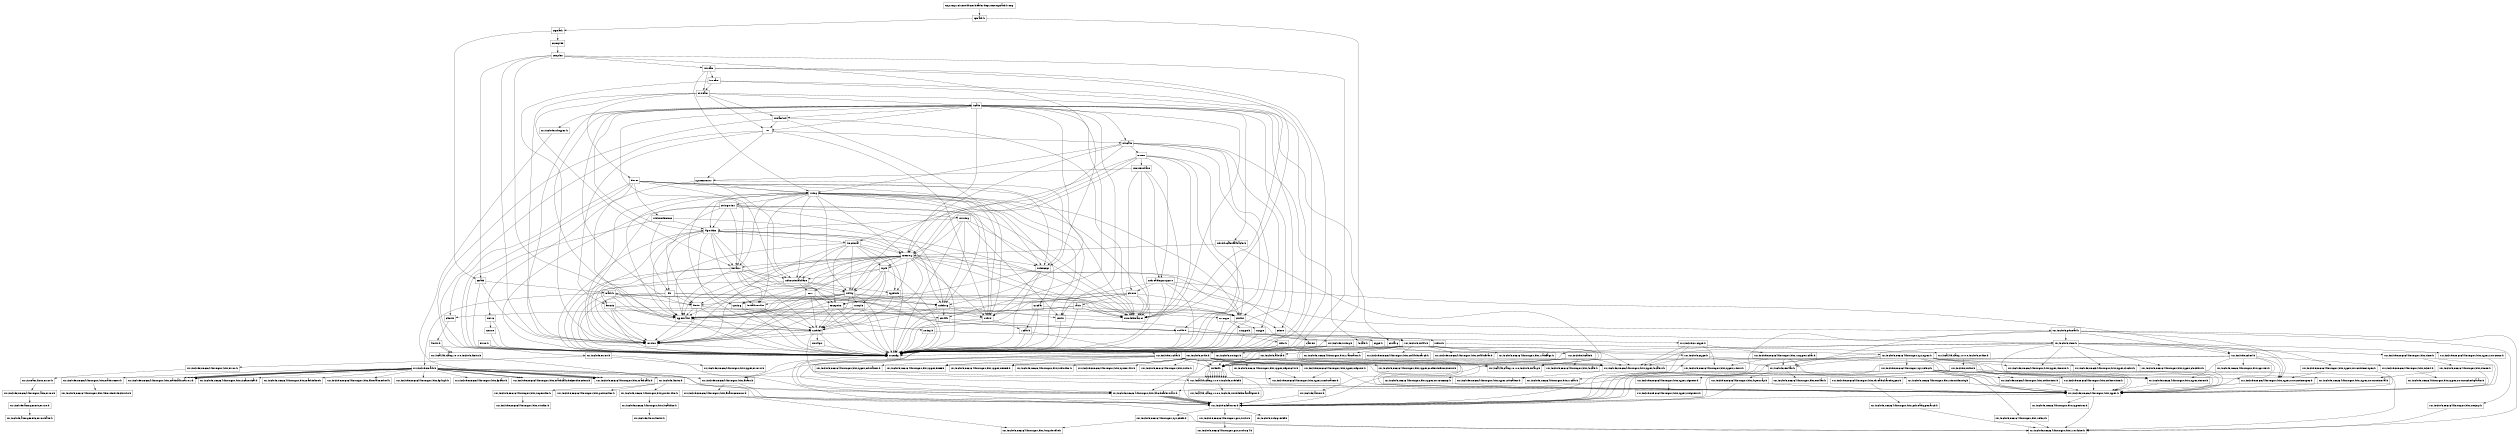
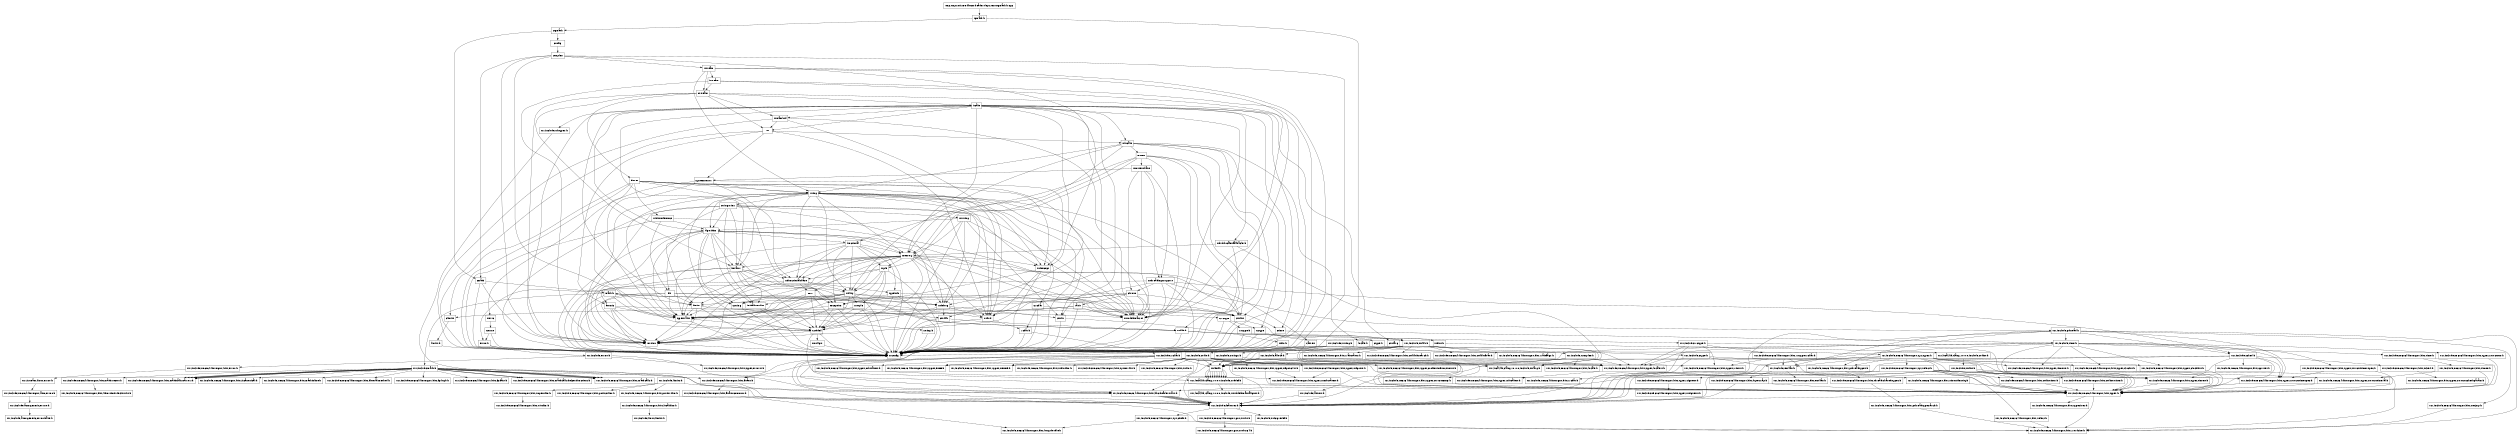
node "tmp/tmpw8iwRO.libcxx.header.deps/test_tgmath.h.tmp": label "tmp/tmpw8iwRO.libcxx.header.deps/test_tgmath.h.tmp" -> "tmp/tmpw8iwRO.libcxx.header.deps/test_tgmath.h.cpp"
node "ccomplex": label "ccomplex" -> "config"
edge "locale" -> "type_traits": now "system_error" -> "type_traits"
edge "string" -> "initializer_list": now "string_view" -> "initializer_list"
edge "memory" -> "typeinfo": removed
edge "algorithm" -> "cstring": added
edge "__threading_support" -> "errno.h": added
edge "string.h" -> "usr/include/string.h": removed
edge "cerrno" -> "errno.h": added
edge "usr/include/wctype.h" -> "usr/include/x86_64-linux-gnu/bits/types.h": added
edge "__errc" -> "__config": now "__undef_macros" -> "__config"
node "usr/local/lib/clang/10.0.0/include/limits.h": removed
node "usr/include/locale.h": label "usr/include/locale.h" -> "usr/include/complex.h"
node "usr/include/x86_64-linux-gnu/bits/pthreadtypes.h": added
